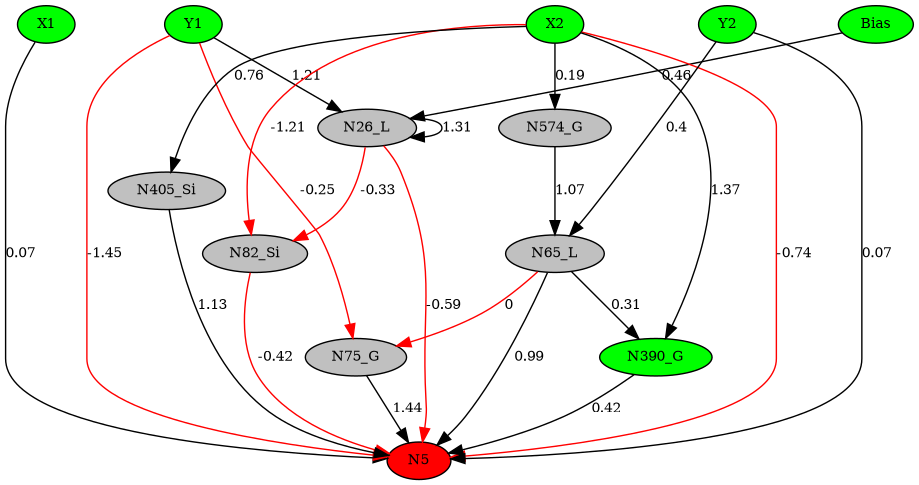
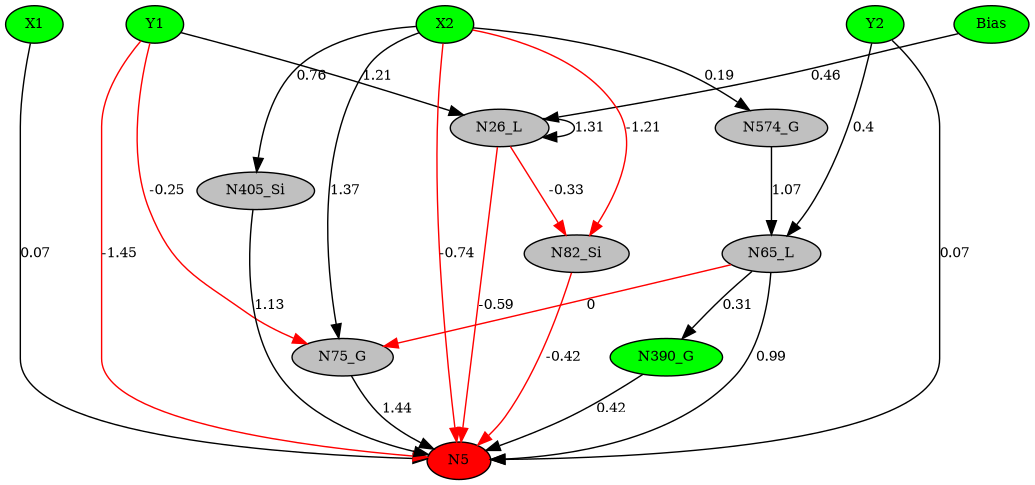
edge "X2" -> "N390_G": now "X2" -> "N75_G"
